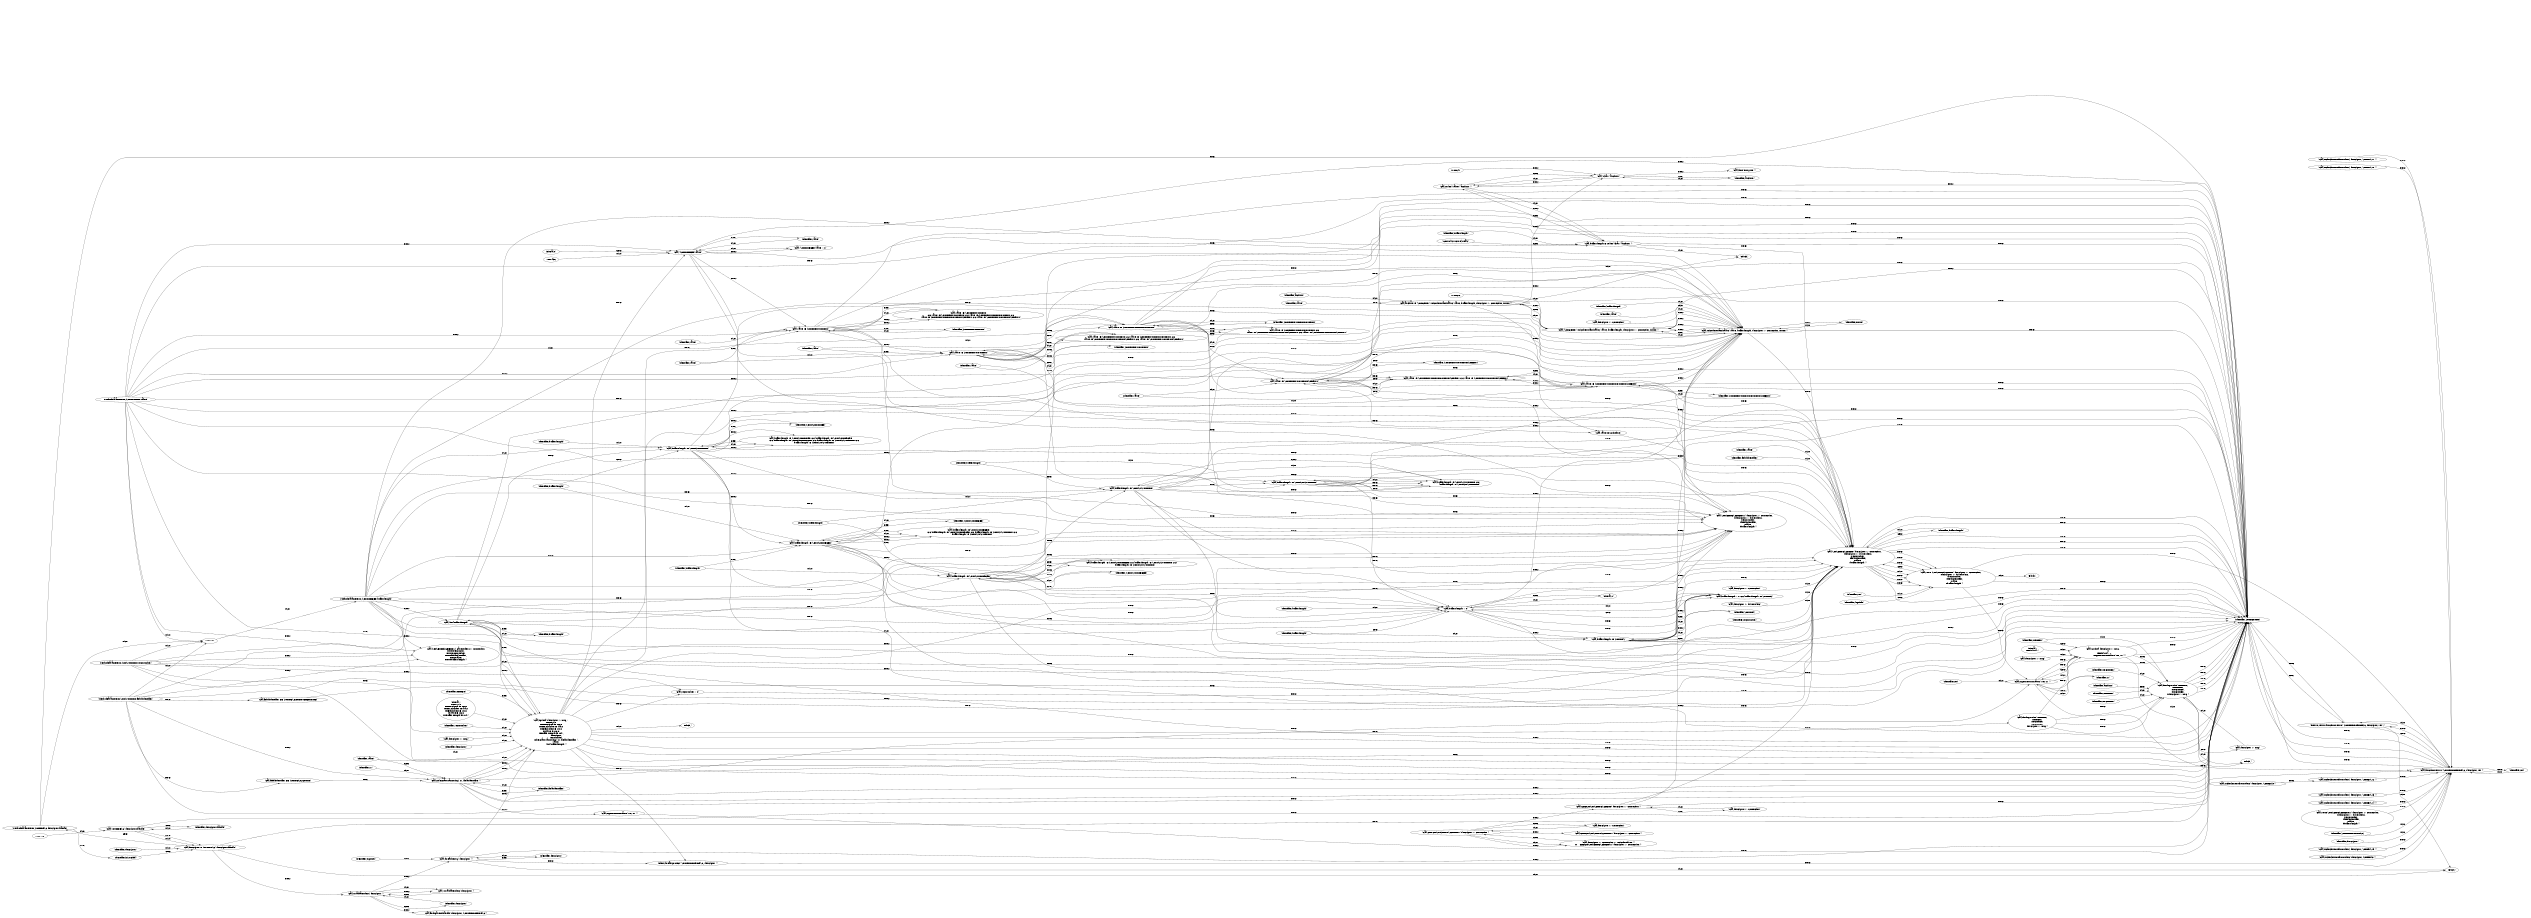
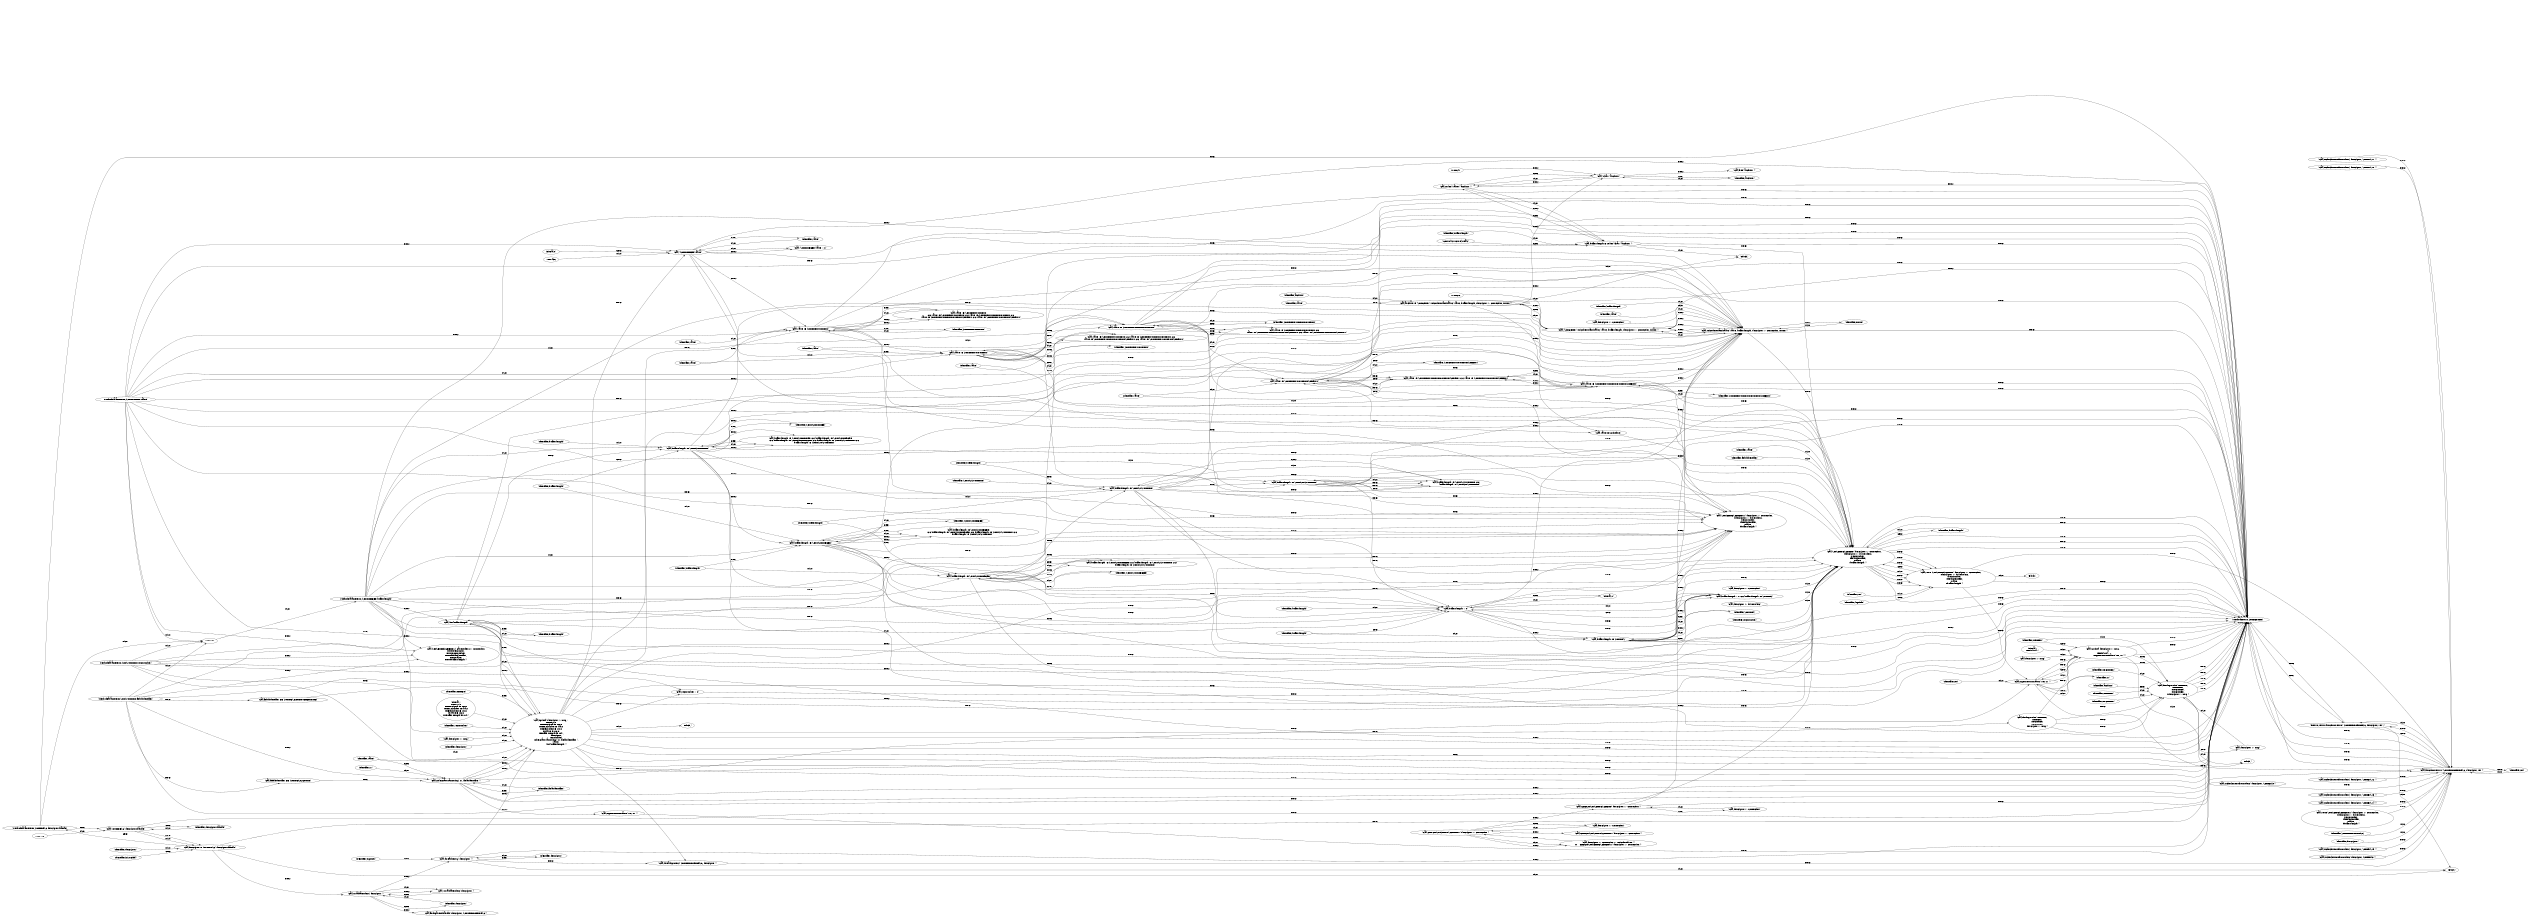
node "(Call,free( entry_str ))": label "(Call,free( entry_str ))" -> "(Call,free( ascii_str ))"
edge "(Identifier,SQL_PARAM_OUTPUT_STREAM)" -> "(Call,value != SQL_PARAM_OUTPUT_STREAM)": label "DDG: " -> "AST: "
edge "(MethodParameterIn,SQLPOINTER value)" -> "(Call,value != SQL_PARAM_OUTPUT)": label "DDG: " -> "AST: "
node "(Identifier,SQL_IS_SMALLINT)": added
edge "(MethodParameterIn,SQLINTEGER buffer_length)" -> "(Call,buffer_length != SQL_IS_INTEGER)": label "DDG: " -> "AST: "
node "(Identifier,SQLRETURN)": label "(Identifier,SQLRETURN)" -> "(MethodReturn,SQLRETURN)"
edge "(Call,__check_stmt_from_desc( descriptor, STATE_S9 ))" -> "(Call,__check_stmt_from_desc( descriptor, STATE_S12 ))": now "(Call,__check_stmt_from_desc( descriptor, STATE_S9 ))" -> "(Call,function_return( SQL_HANDLE_DESC, descriptor, ret ))"
edge "(MethodParameterIn,SQLHDESC descriptor_handle)" -> "(Identifier,isStrField)": now "(MethodParameterIn,SQLHDESC descriptor_handle)" -> "(Call,(DMHDESC) descriptor_handle)"
node "(Ident,thread_protect( SQL_HANDLE_DESC, descriptor ))": label "(Ident,thread_protect( SQL_HANDLE_DESC, descriptor ))" -> "(Call,thread_protect( SQL_HANDLE_DESC, descriptor ))"
